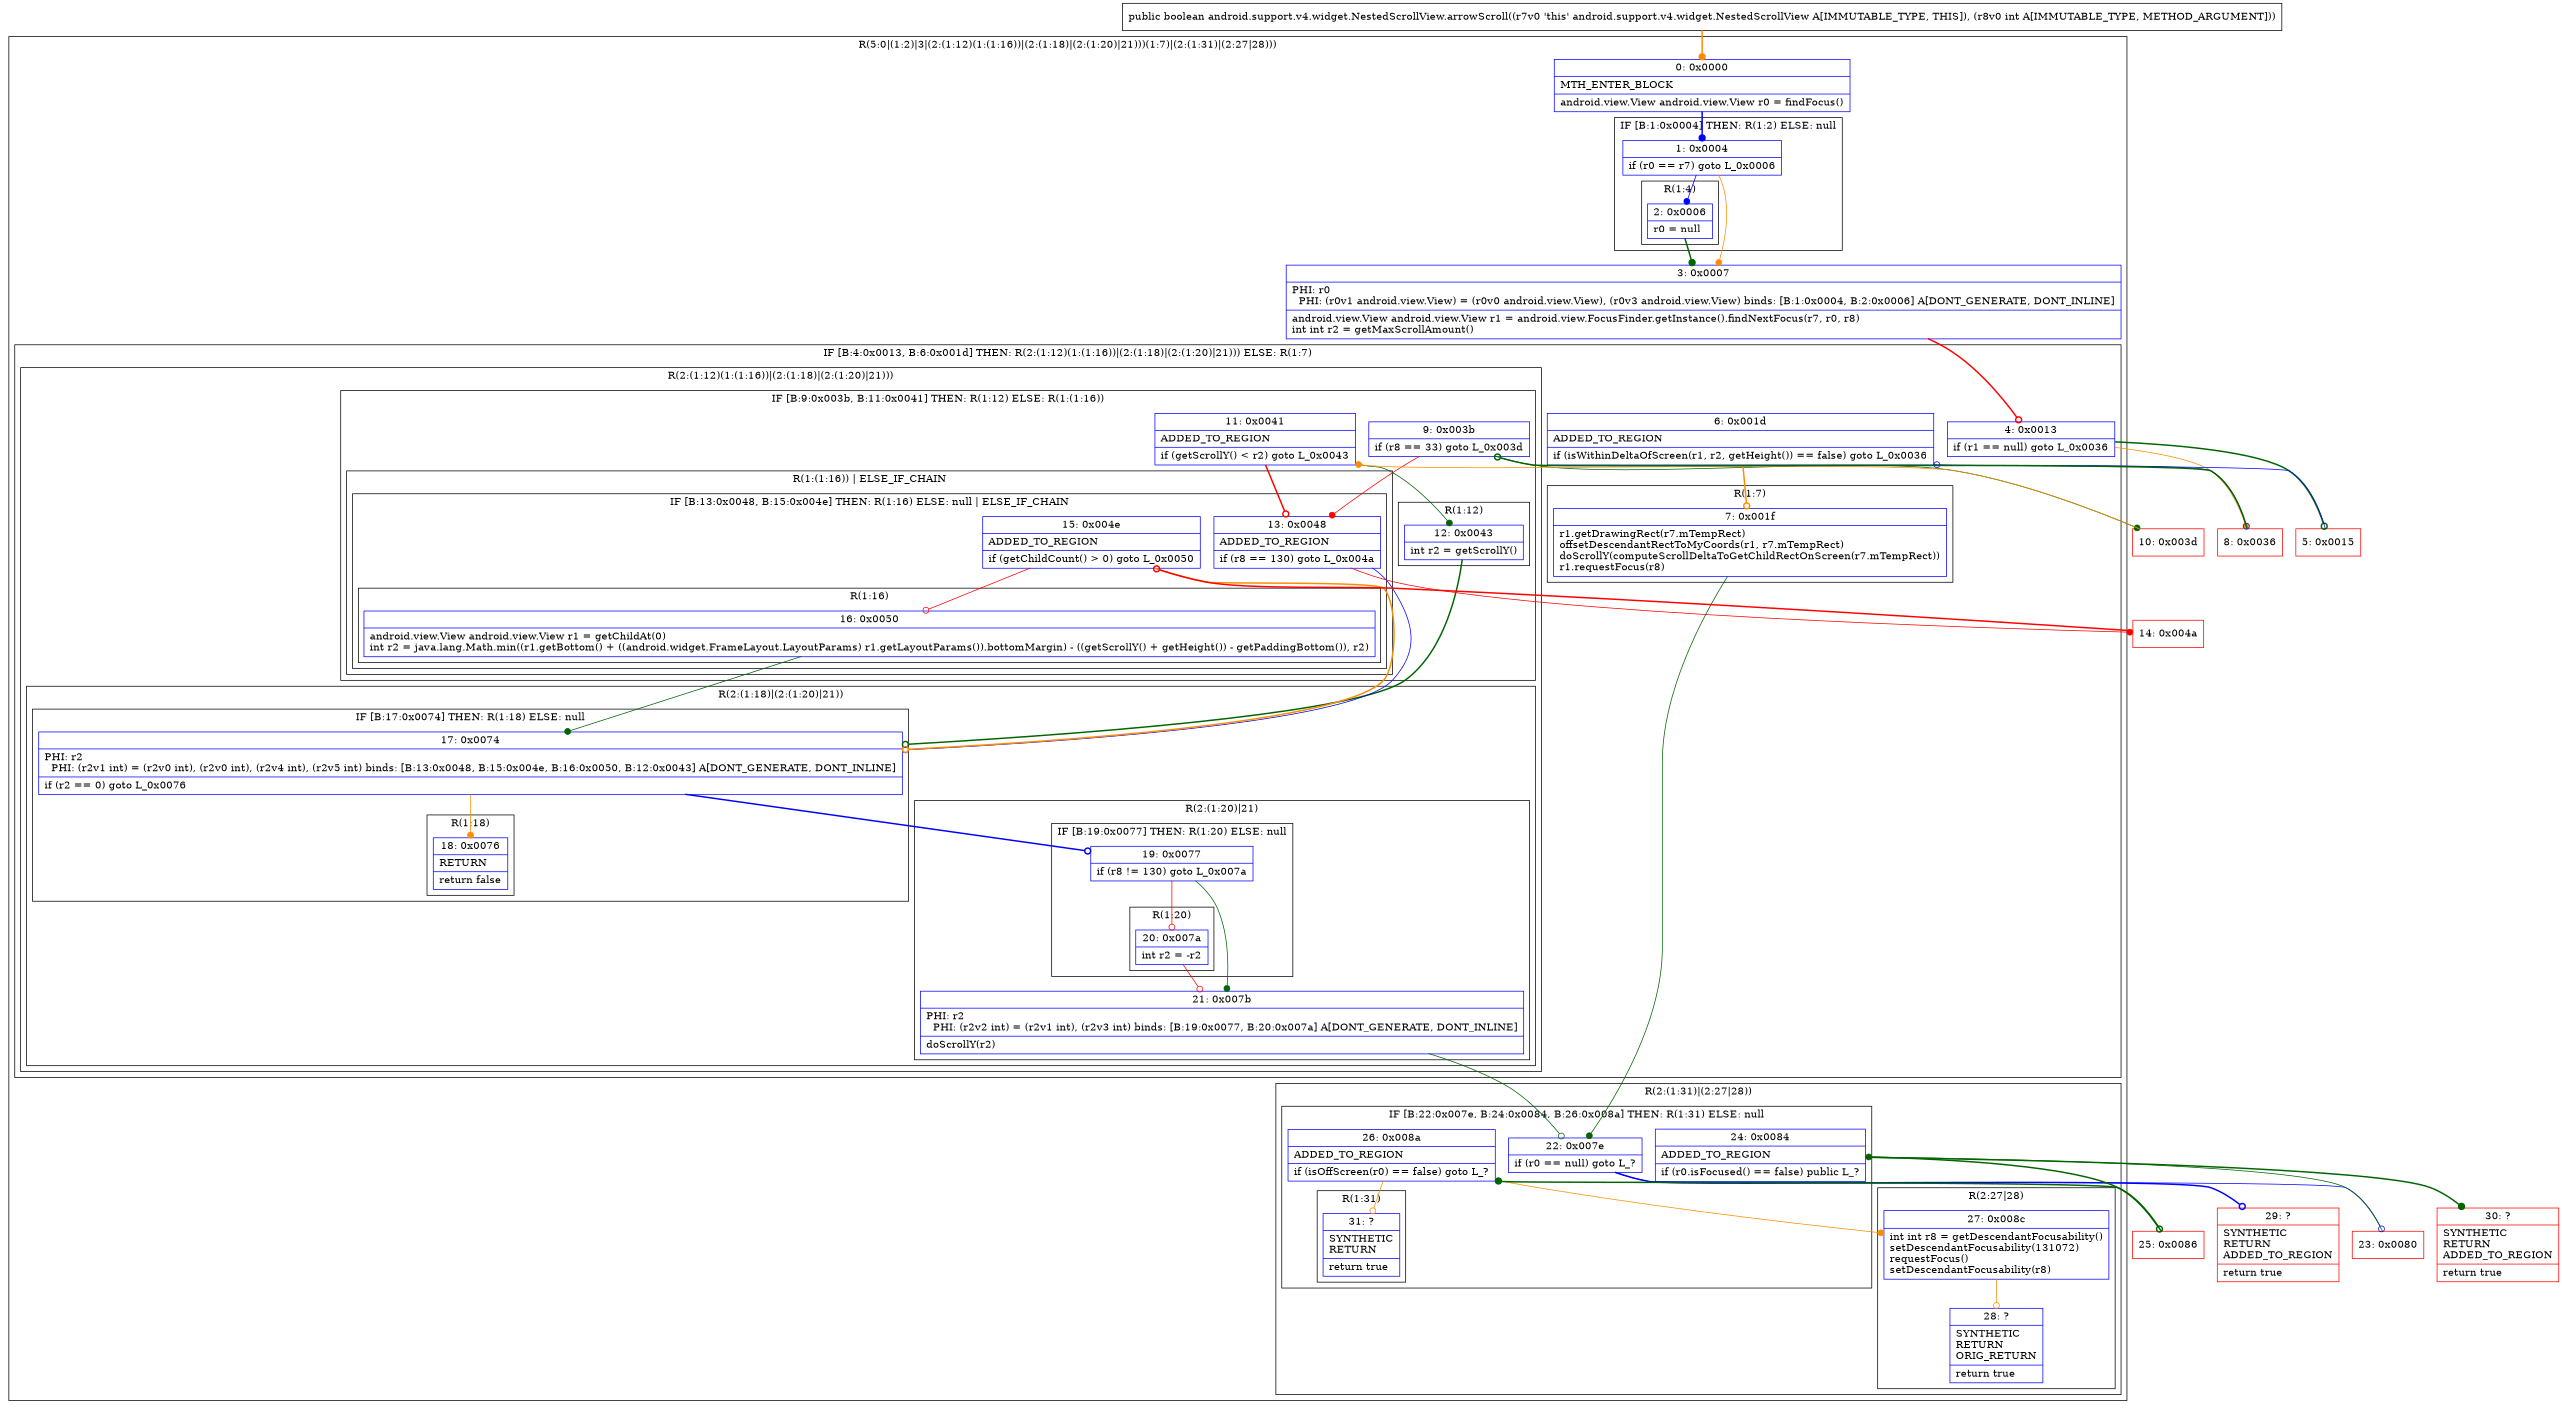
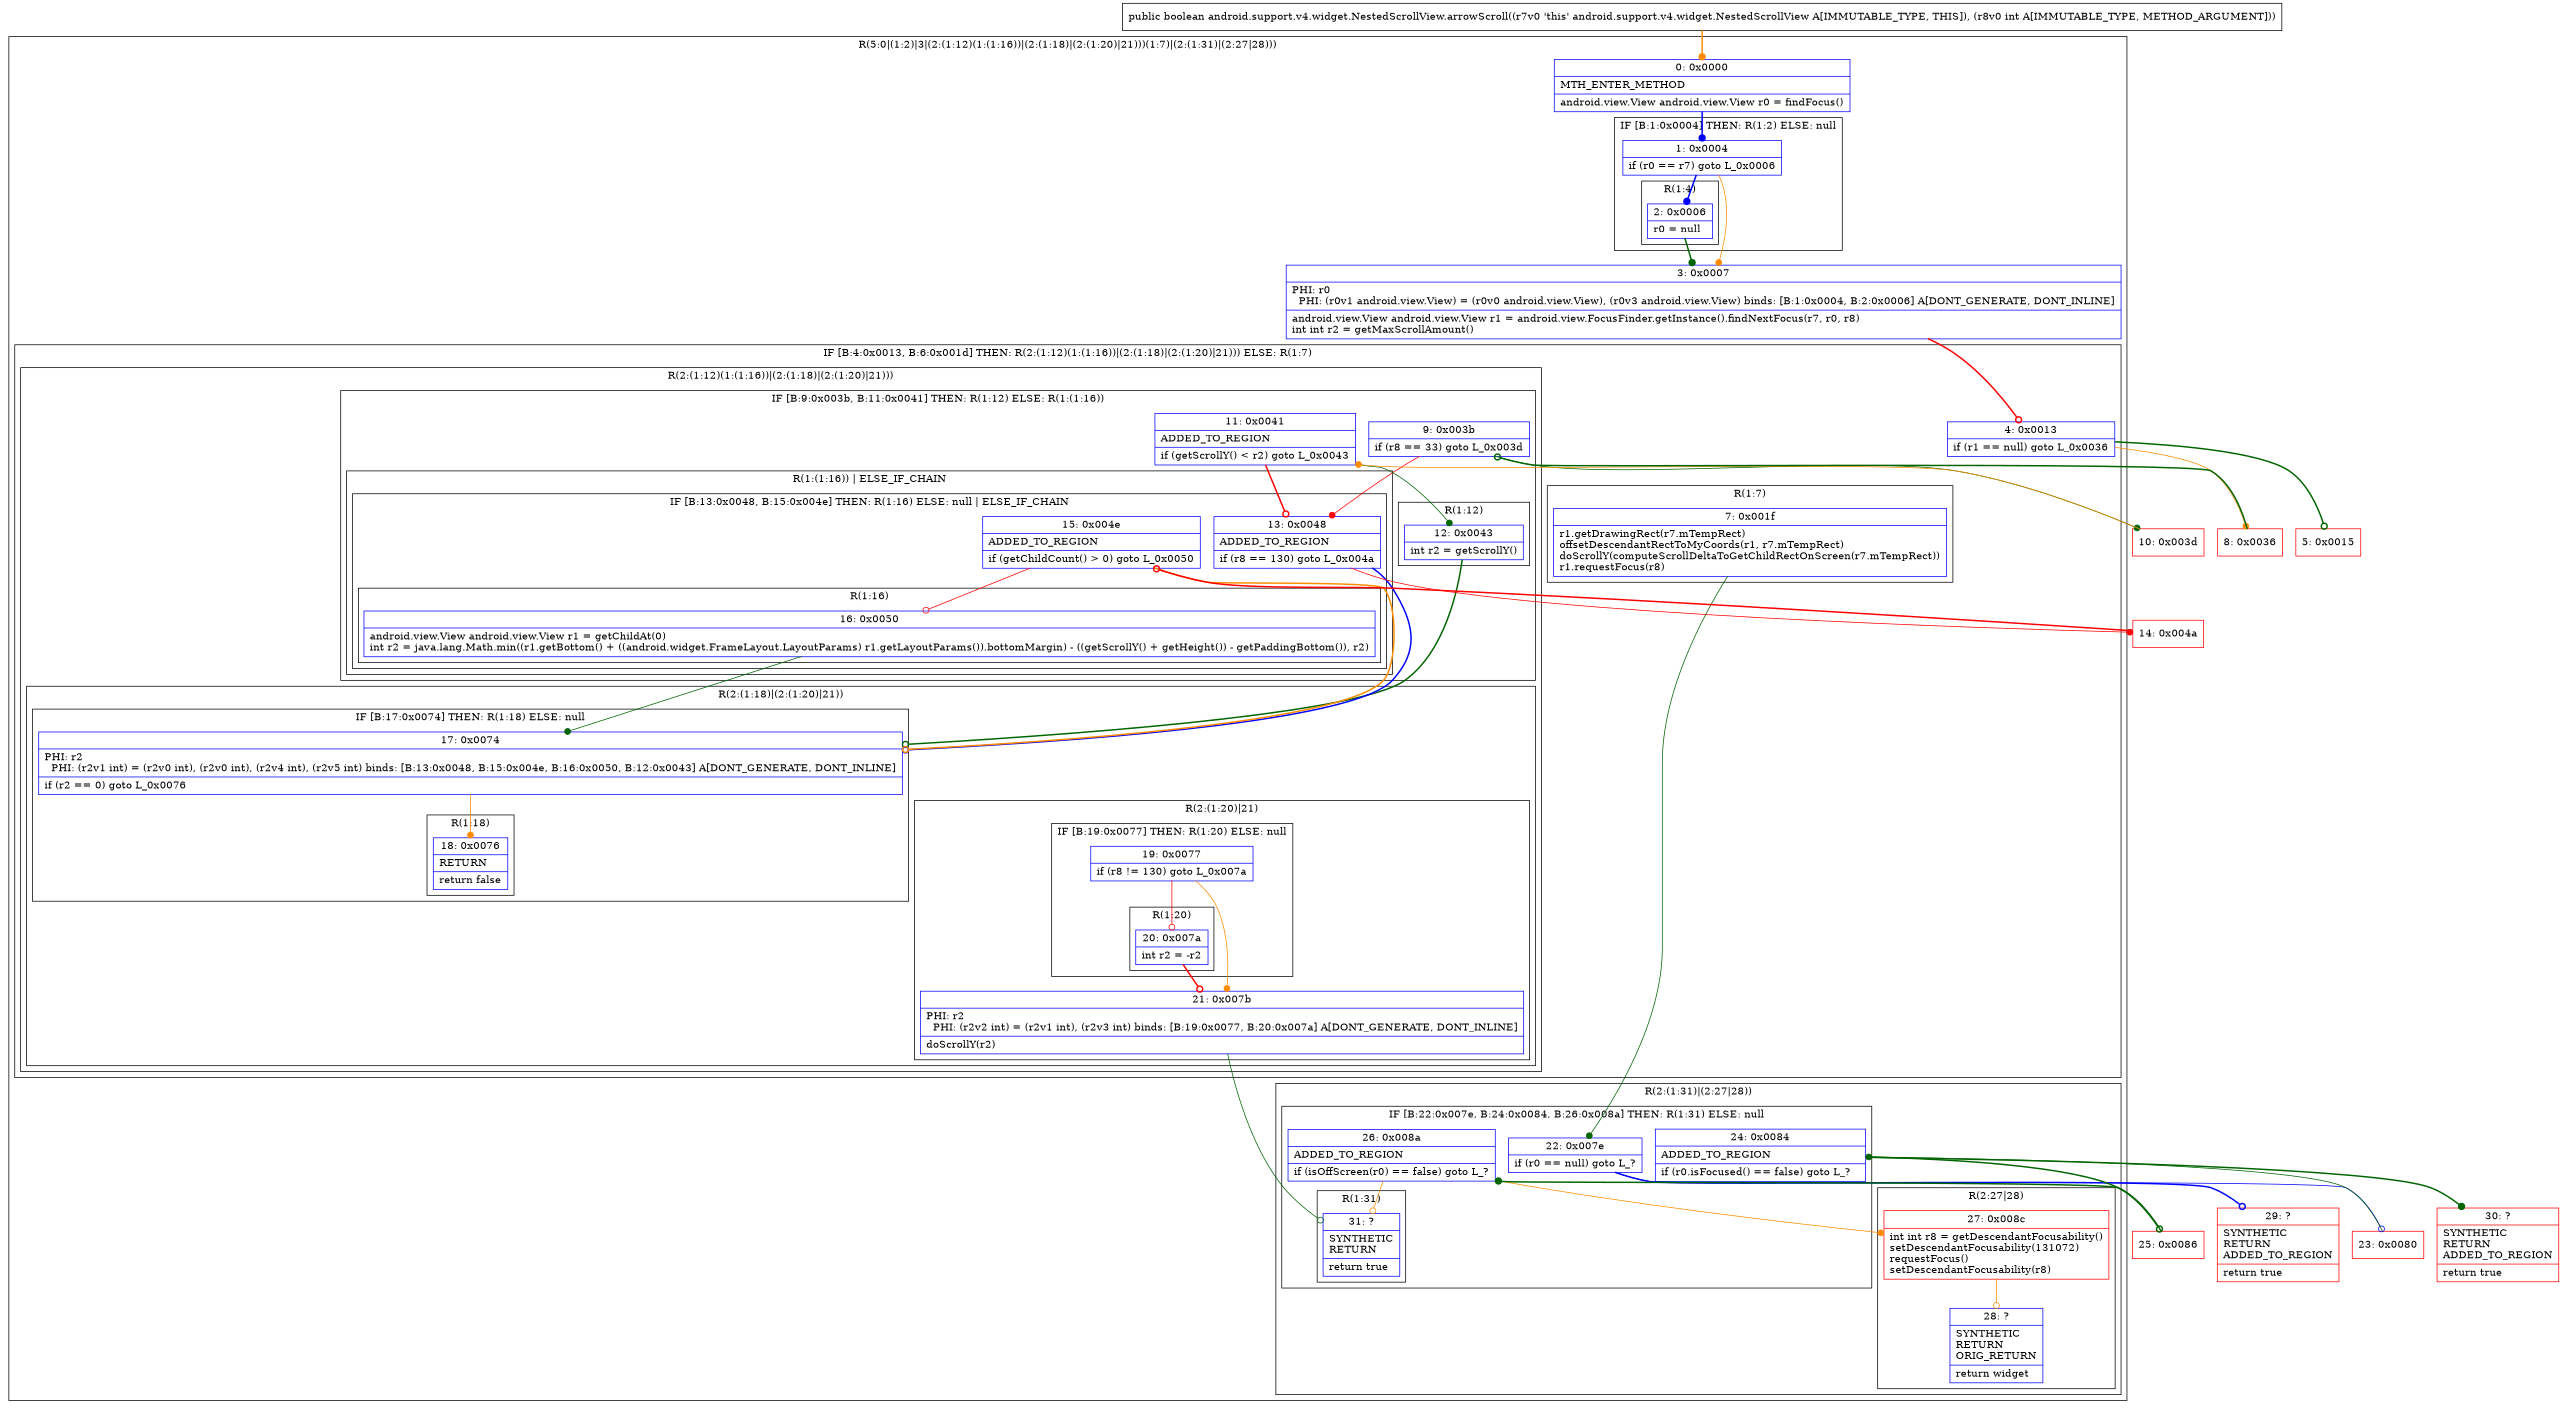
node "0: 0x0000": text "MTH_ENTER_BLOCK" -> "MTH_ENTER_METHOD"
edge "1: 0x0004" -> "2: 0x0006": style solid -> bold
node "6: 0x001d": removed
edge "13: 0x0048" -> "17: 0x0074": style solid -> bold
edge "17: 0x0074" -> "19: 0x0077": removed
edge "19: 0x0077" -> "21: 0x007b": color darkgreen -> darkorange
edge "20: 0x007a" -> "21: 0x007b": style solid -> bold
edge "21: 0x007b" -> "22: 0x007e": now "21: 0x007b" -> "31: ?"
node "24: 0x0084": text "if (r0.isFocused() == false) public L_?" -> "if (r0.isFocused() == false) goto L_?"
node "27: 0x008c": color blue -> red
node "28: ?": text "return true" -> "return widget"
